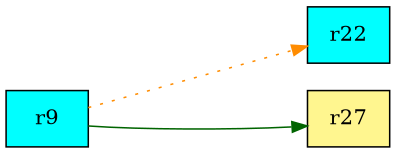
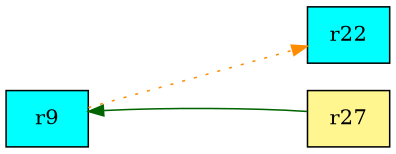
edge "r9" -> "r27": reversed
